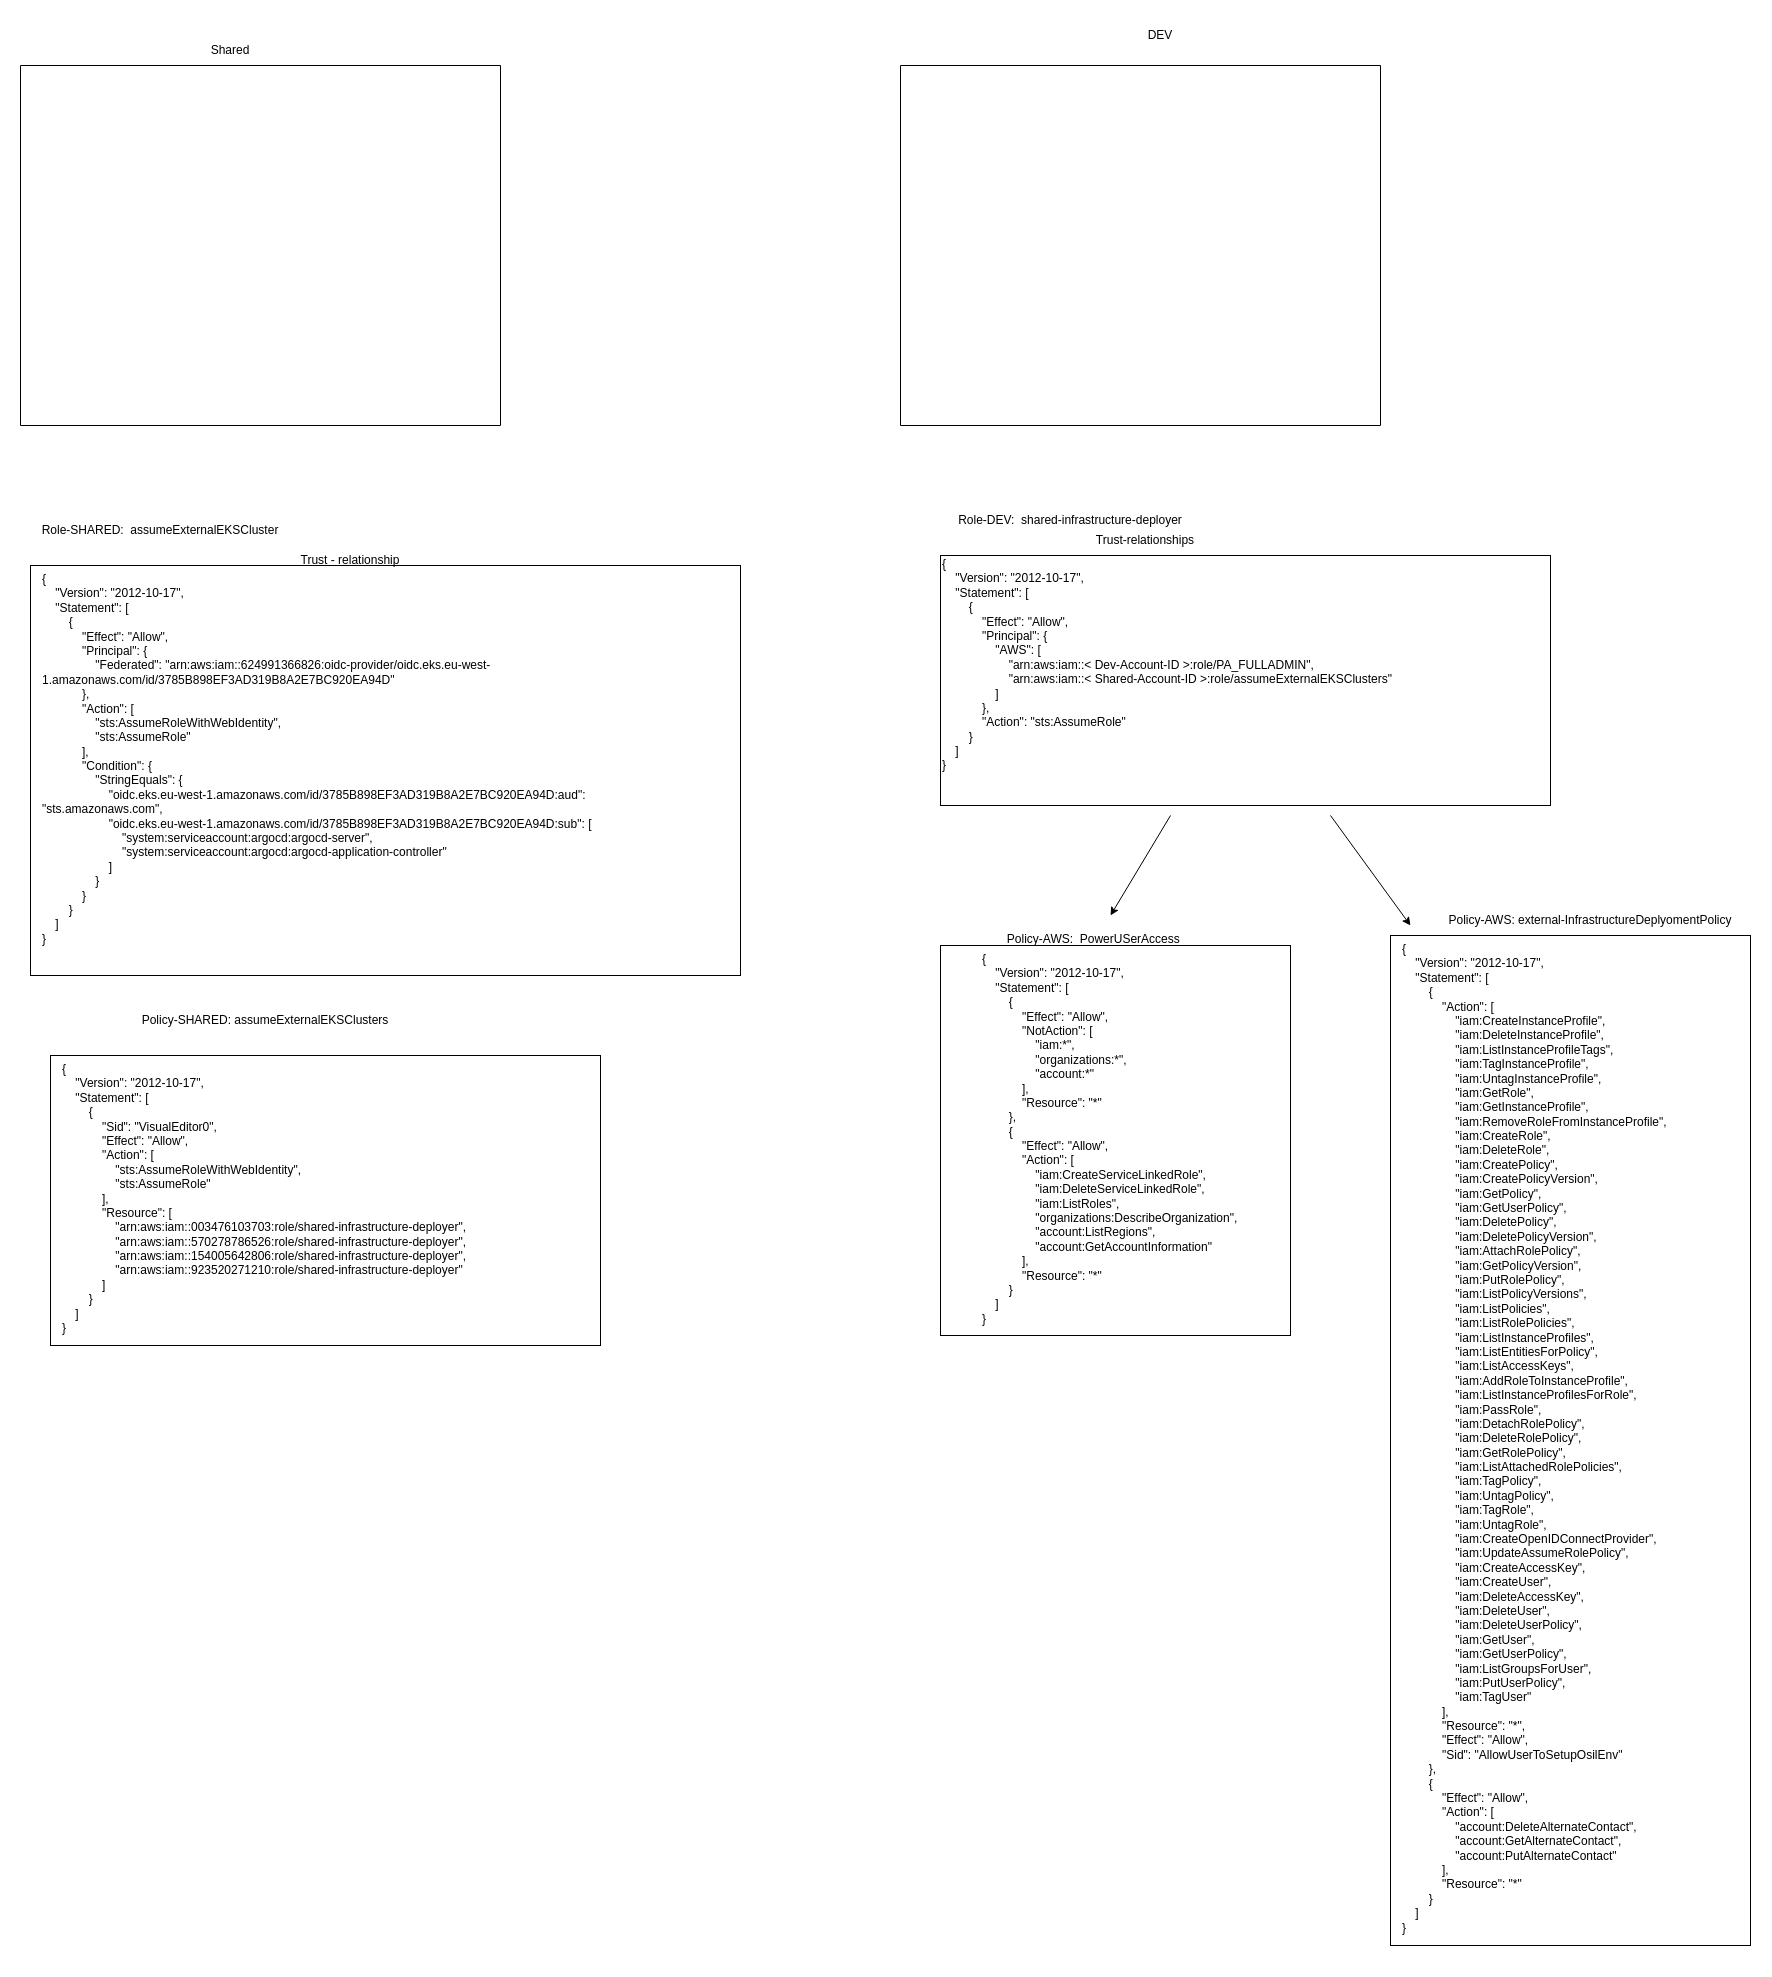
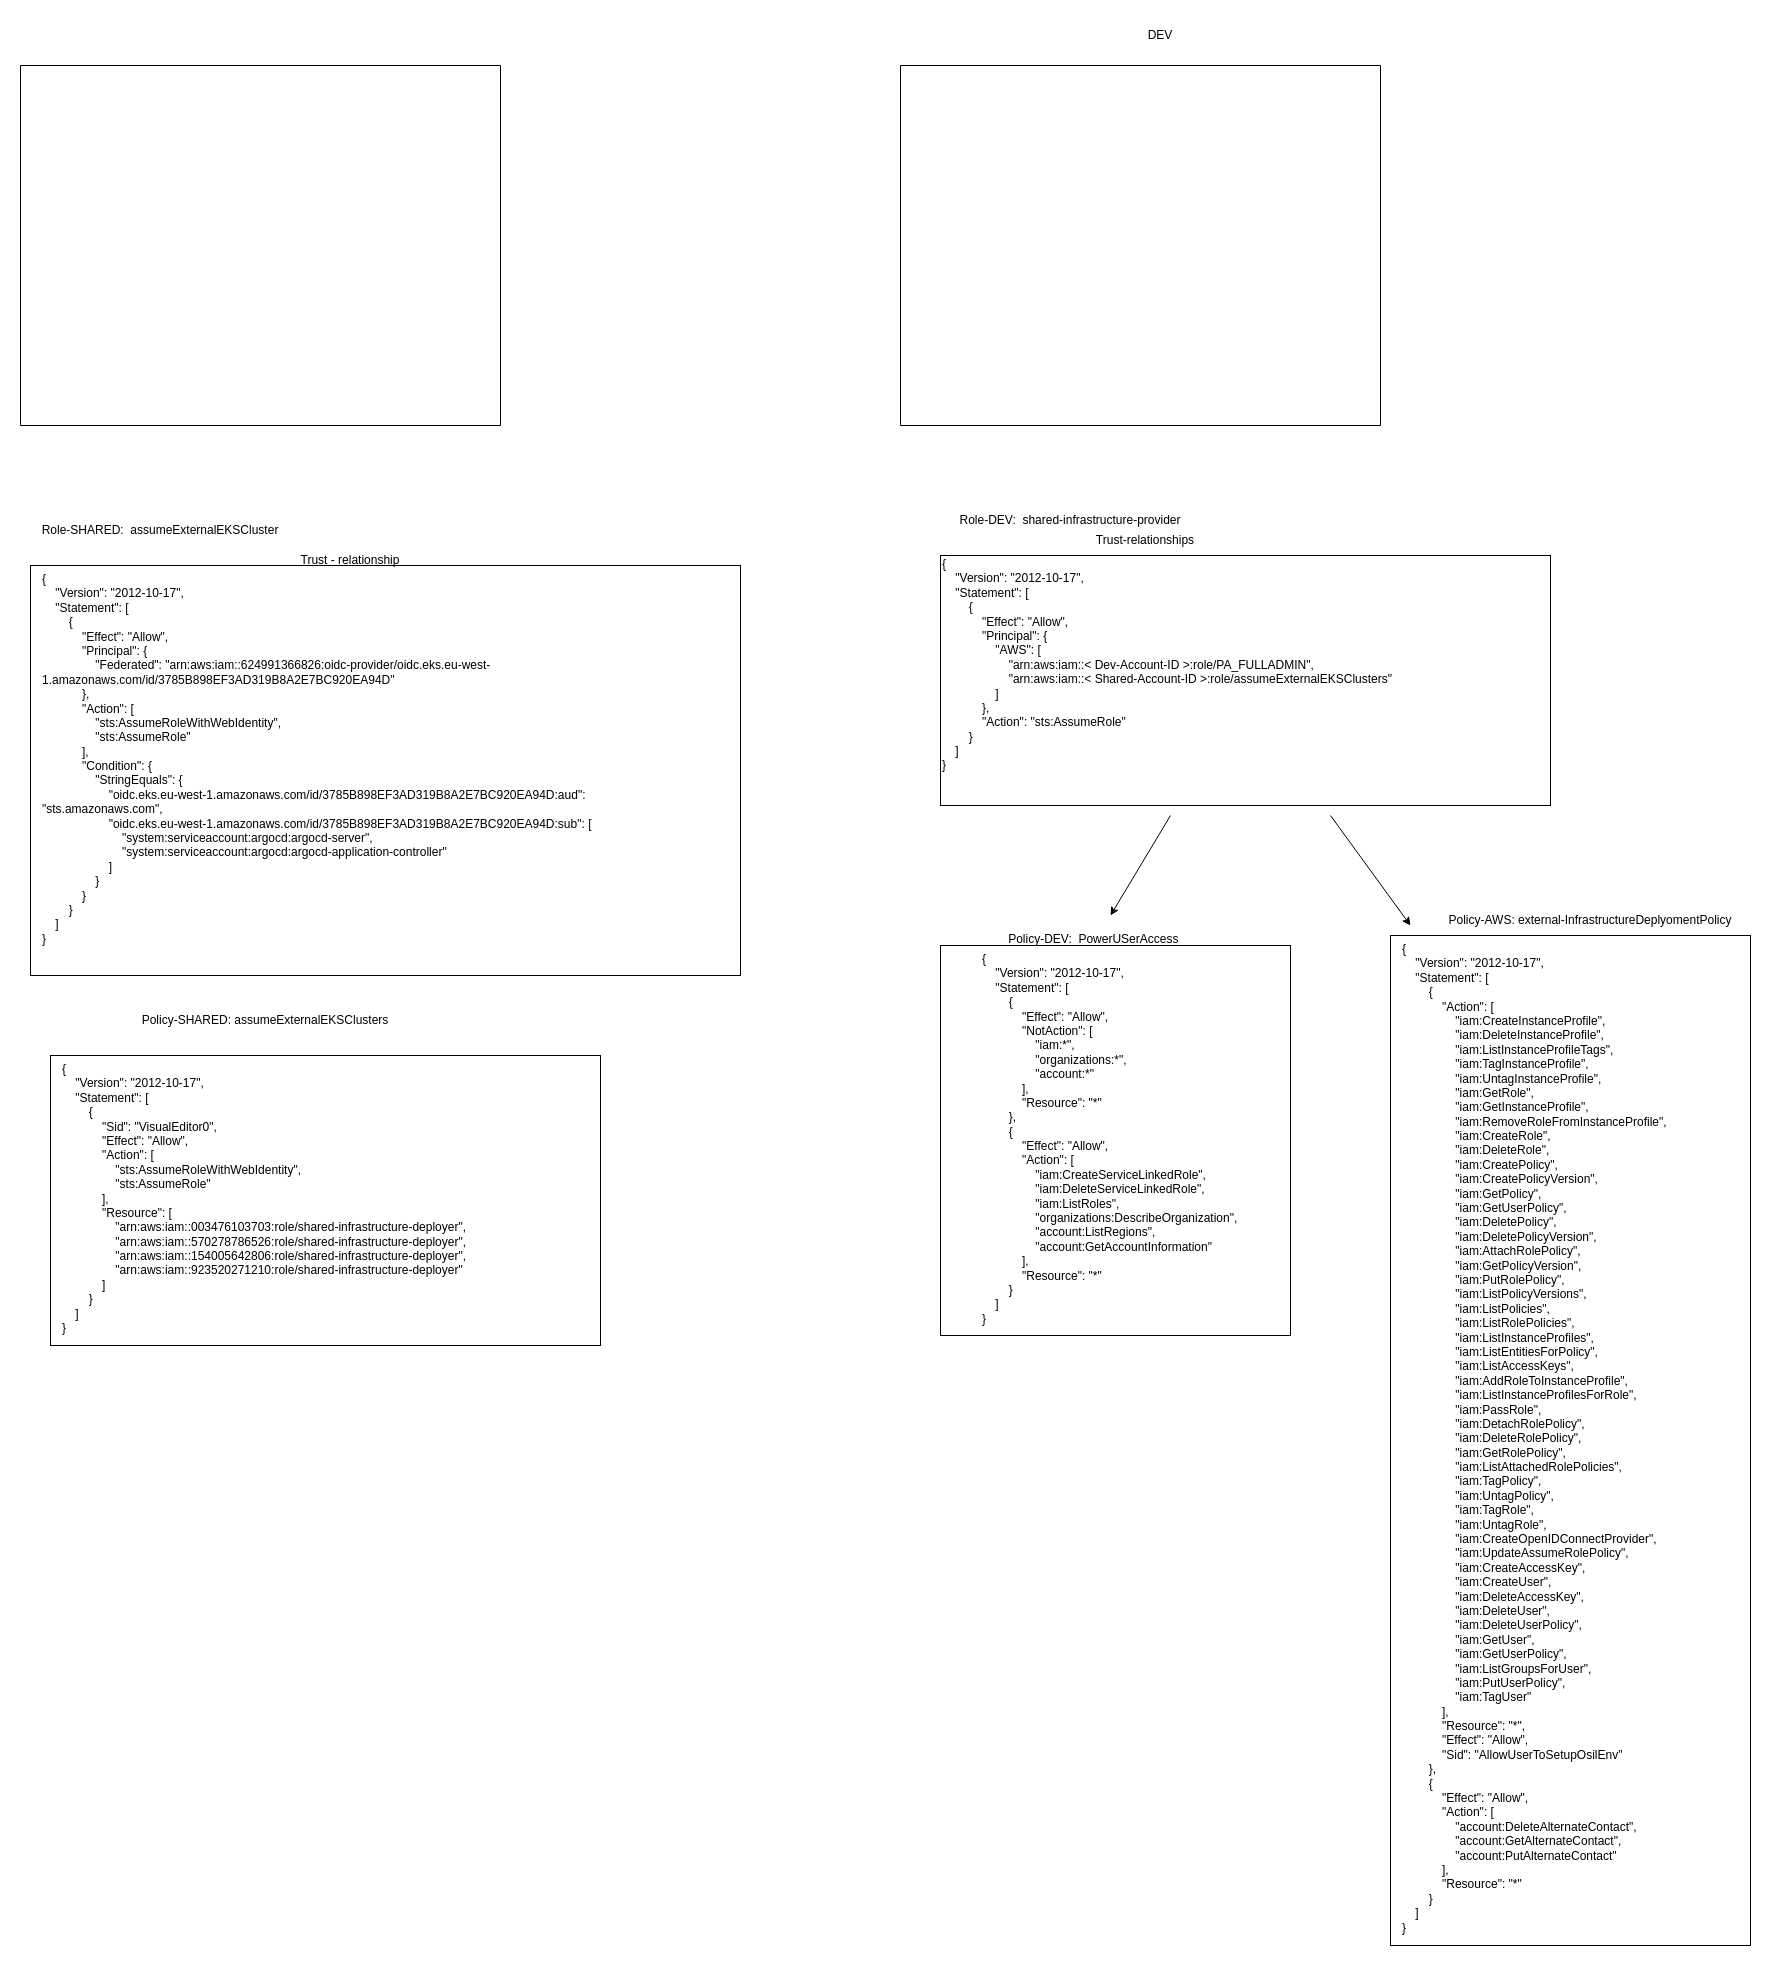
node "Shared": removed
node "Role-DEV: shared-infrastructure-deployer": label "Role-DEV: shared-infrastructure-deployer" -> "Role-DEV: shared-infrastructure-provider"
node "Policy-AWS: PowerUSerAccess": label "Policy-AWS: PowerUSerAccess" -> "Policy-DEV: PowerUSerAccess"
